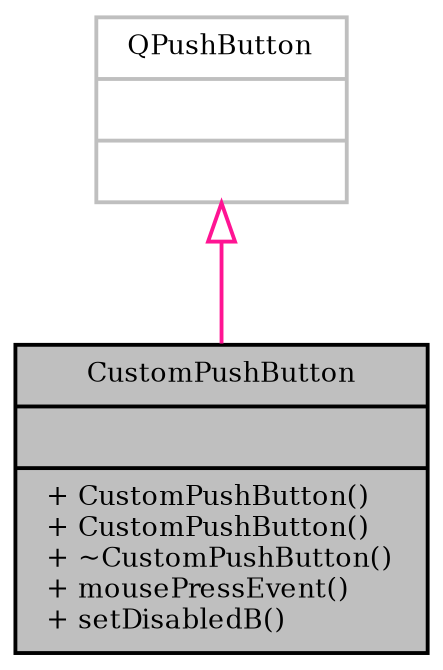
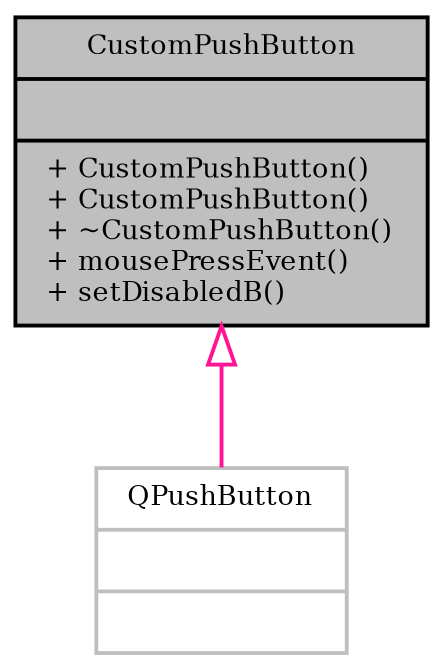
edge "CustomPushButton" -> "QPushButton": reversed
